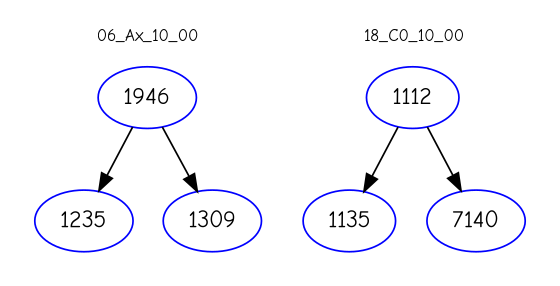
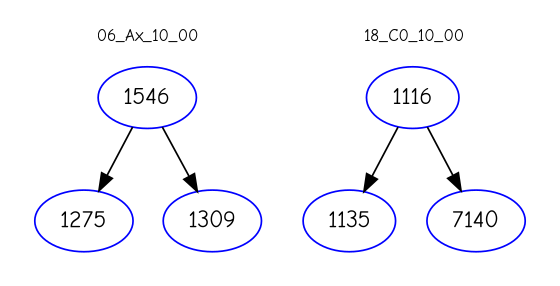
node "1946": label "1946" -> "1546"
node "1112": label "1112" -> "1116"
node "1235": label "1235" -> "1275"
